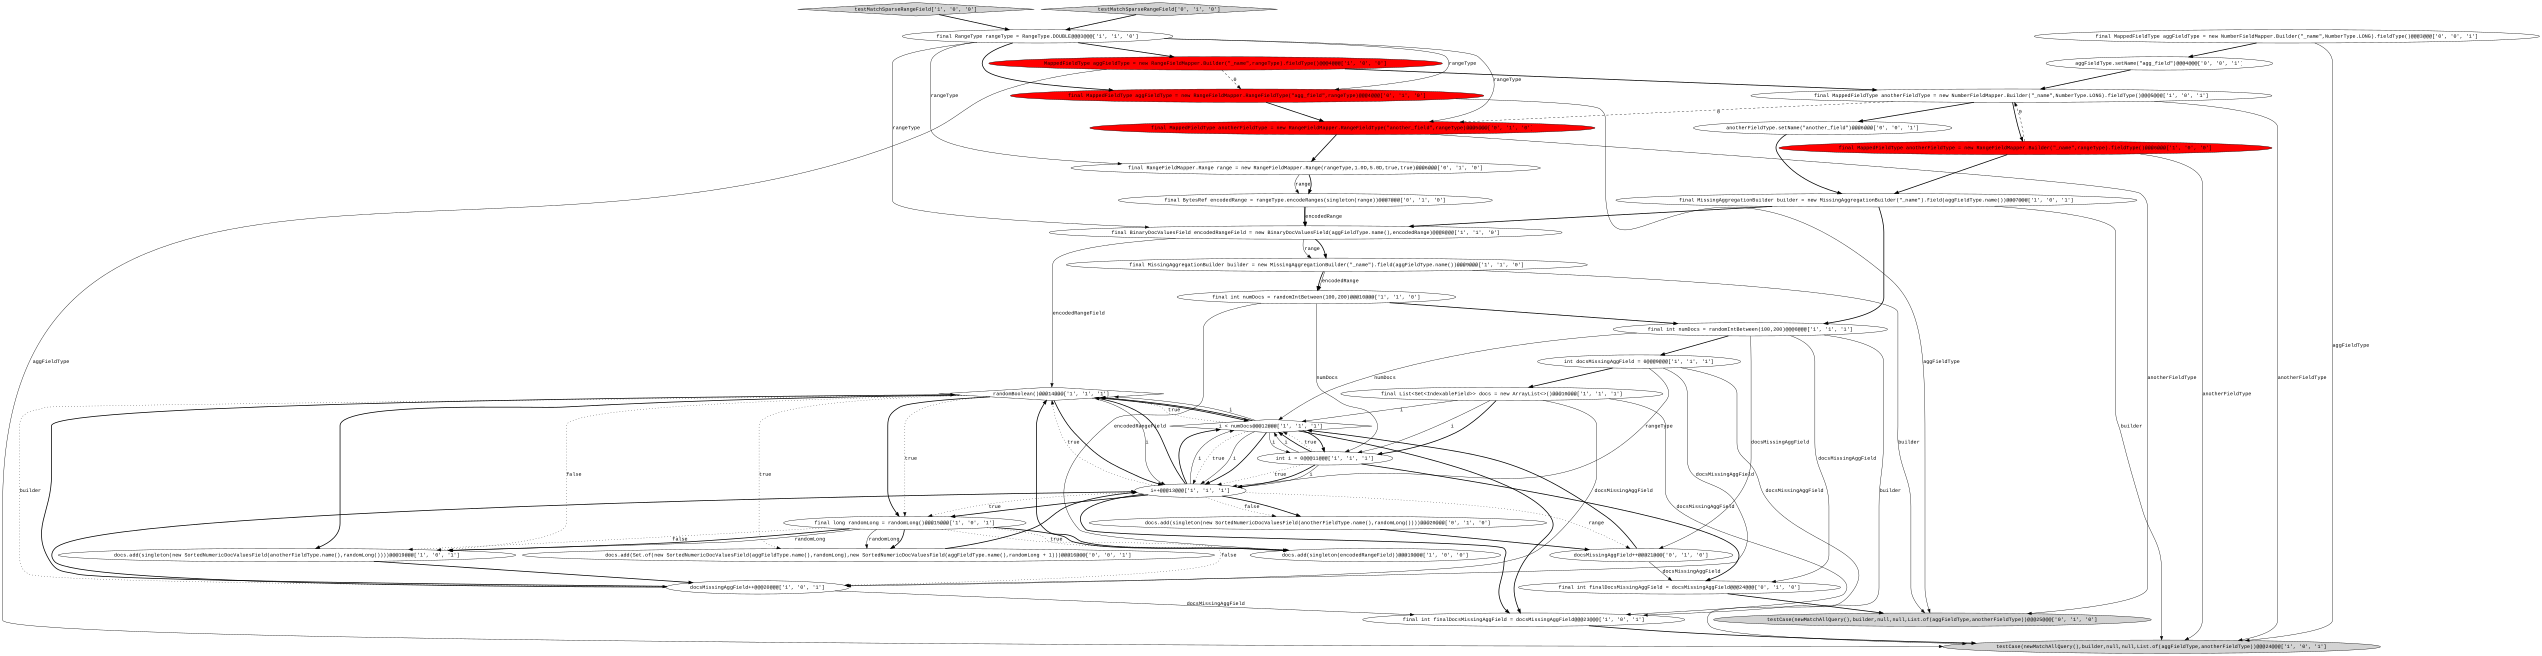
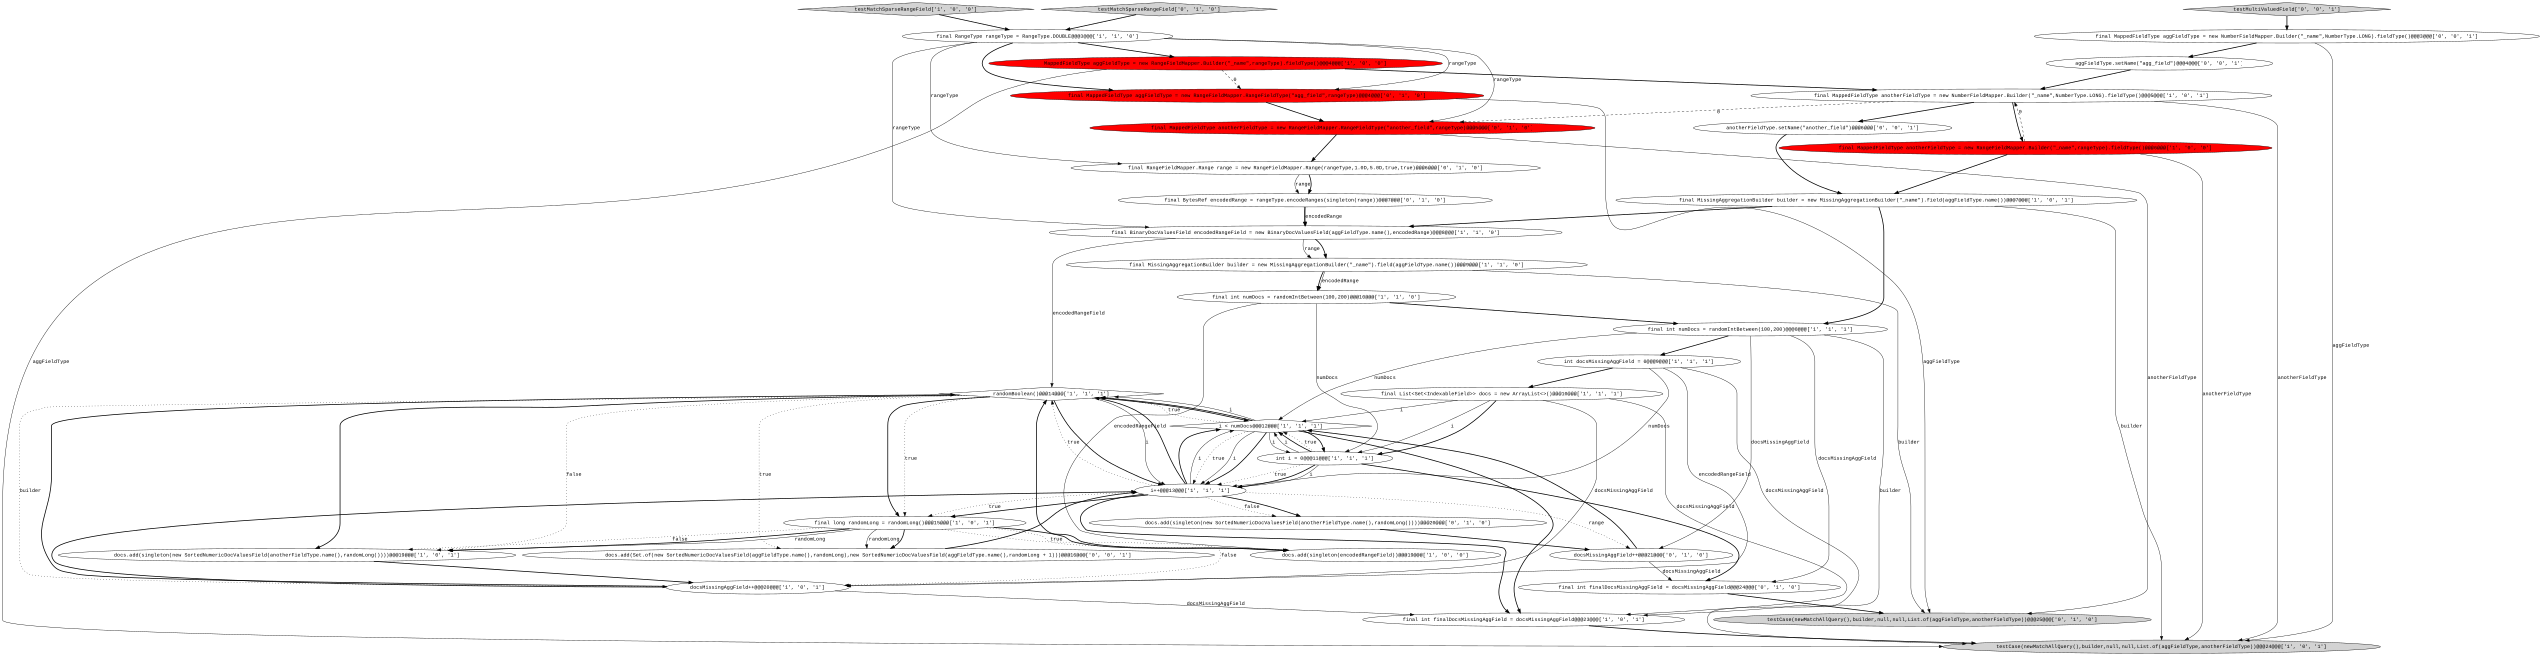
node "testMultiValuedField['0', '0', '1']": added
edge "int docsMissingAggField = 0@@@9@@@['1', '1', '1']" -> "i++@@@13@@@['1', '1', '1']": label "rangeType" -> "numDocs"
edge "int docsMissingAggField = 0@@@9@@@['1', '1', '1']" -> "docsMissingAggField++@@@20@@@['1', '0', '1']": label "docsMissingAggField" -> "encodedRangeField"
